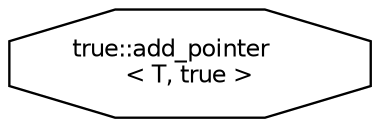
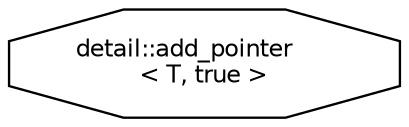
node "true::add_pointer < T, true >": label "true::add_pointer < T, true >" -> "detail::add_pointer < T, true >"
